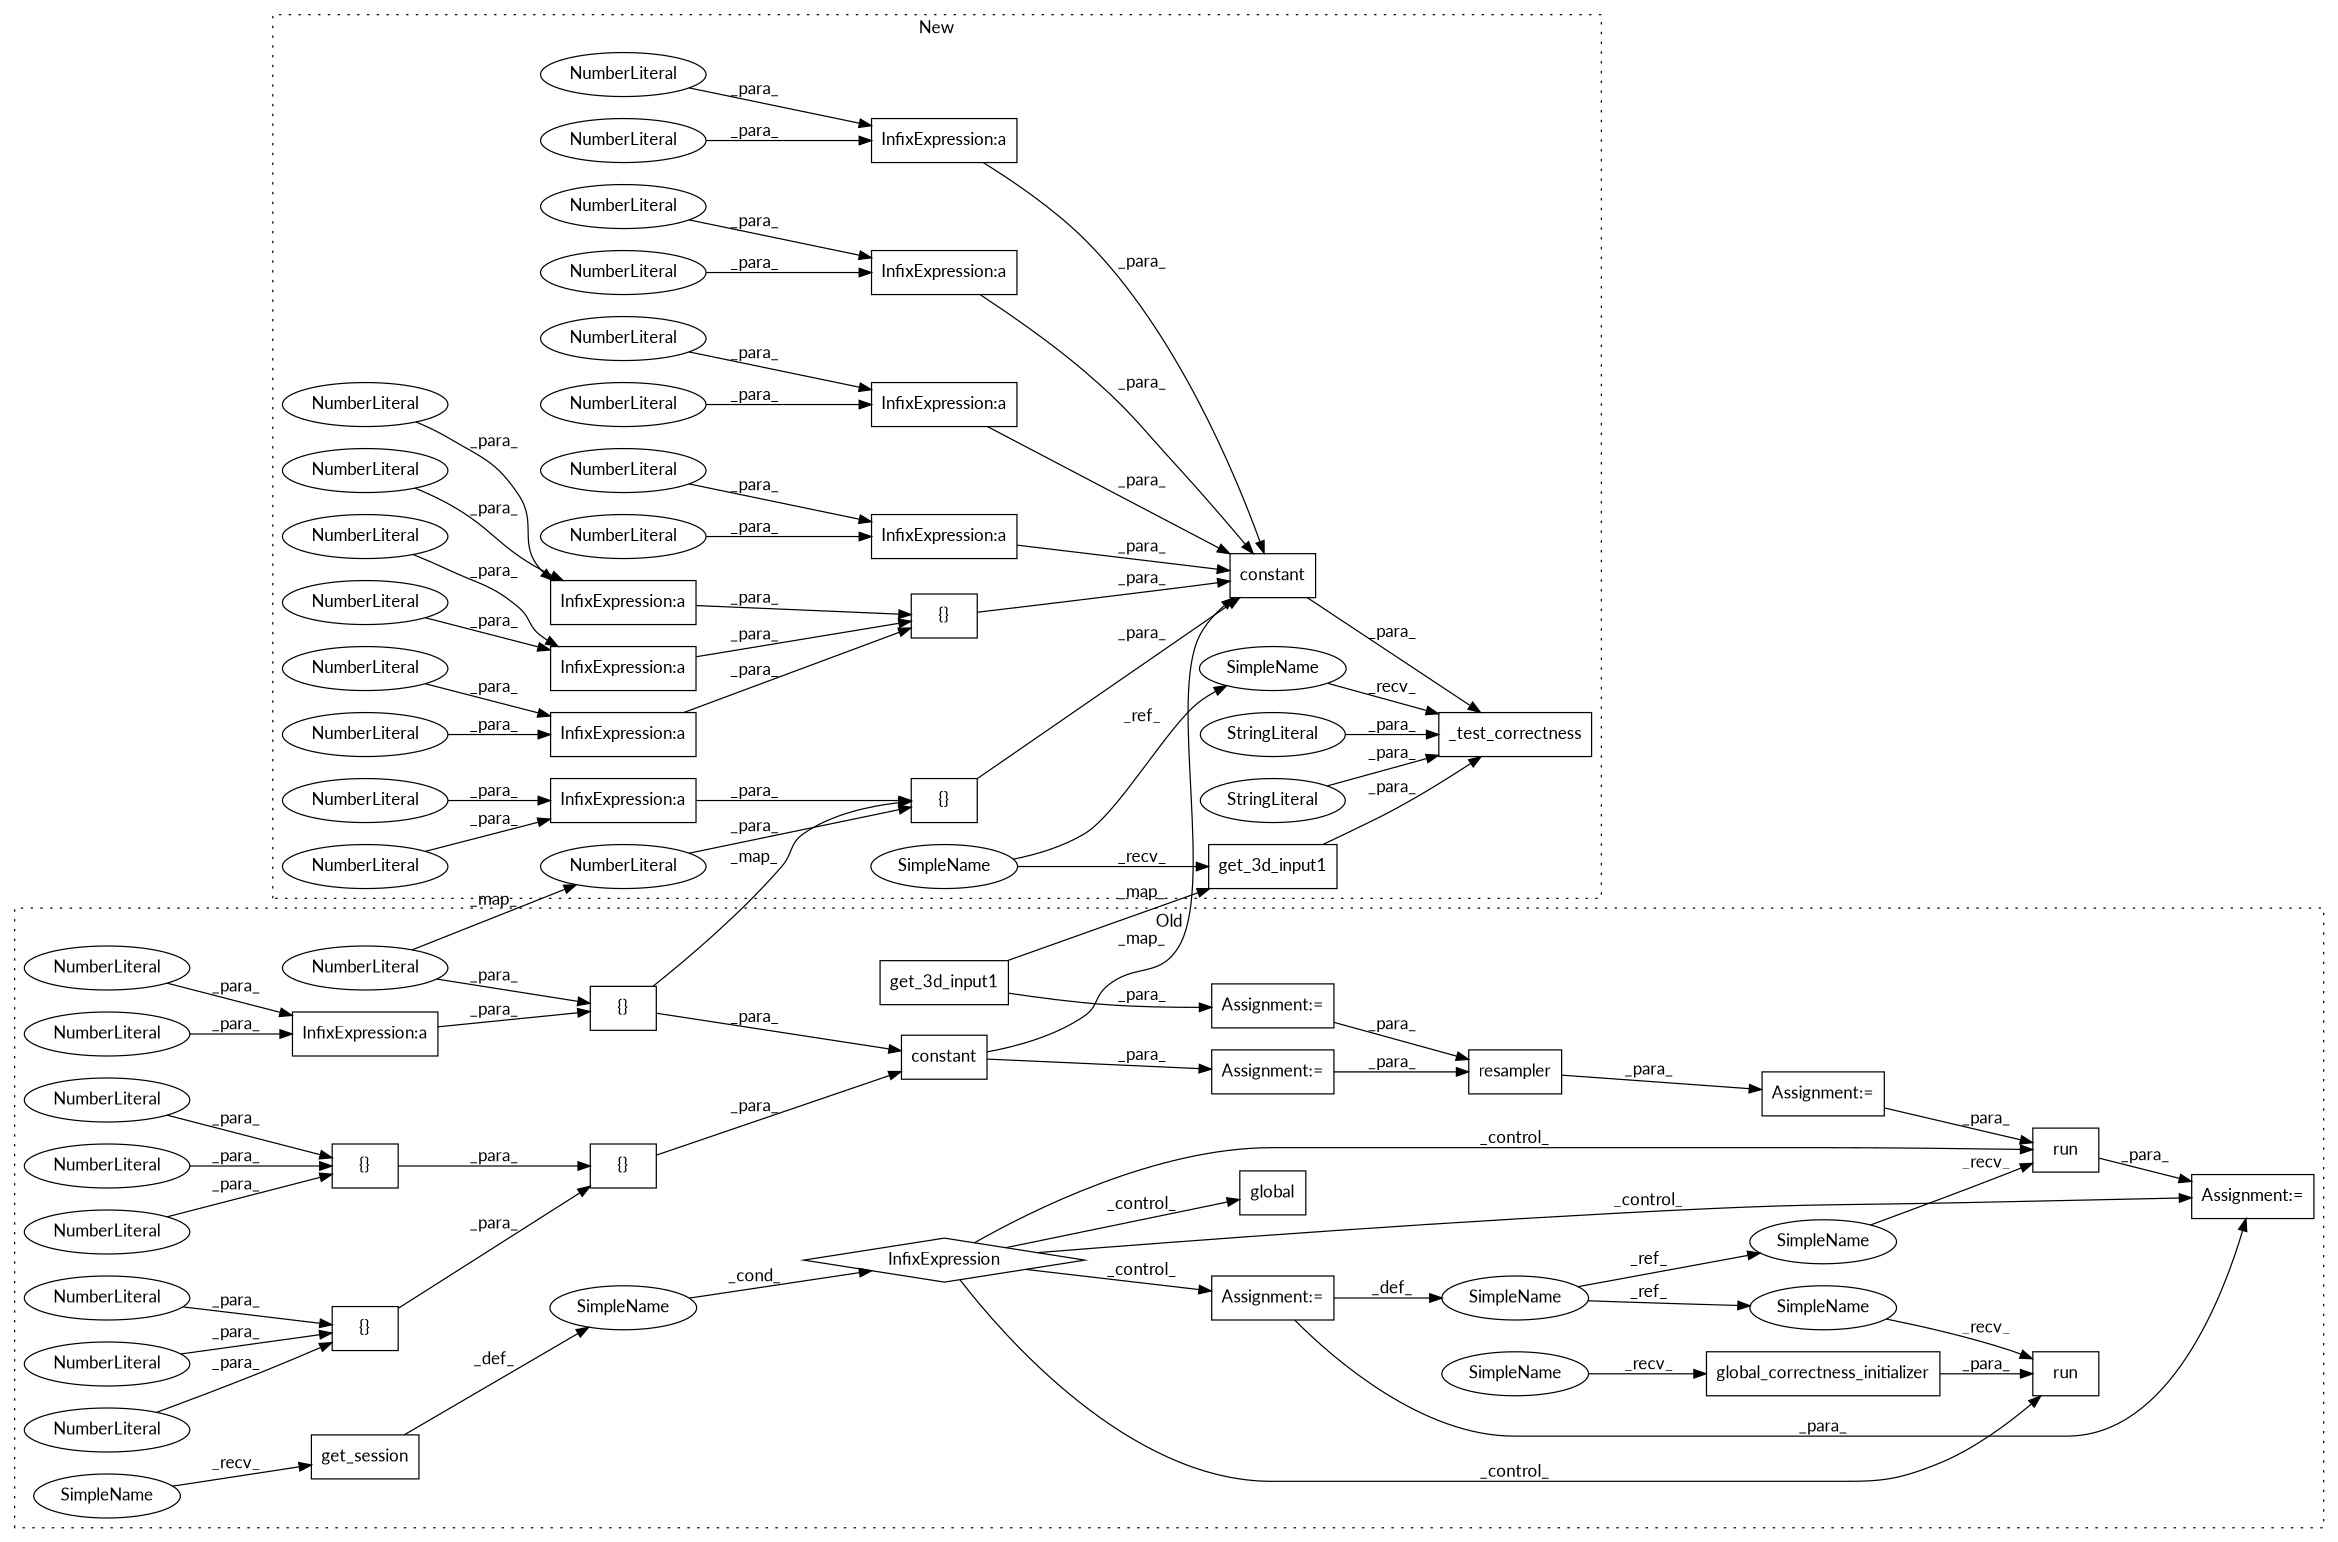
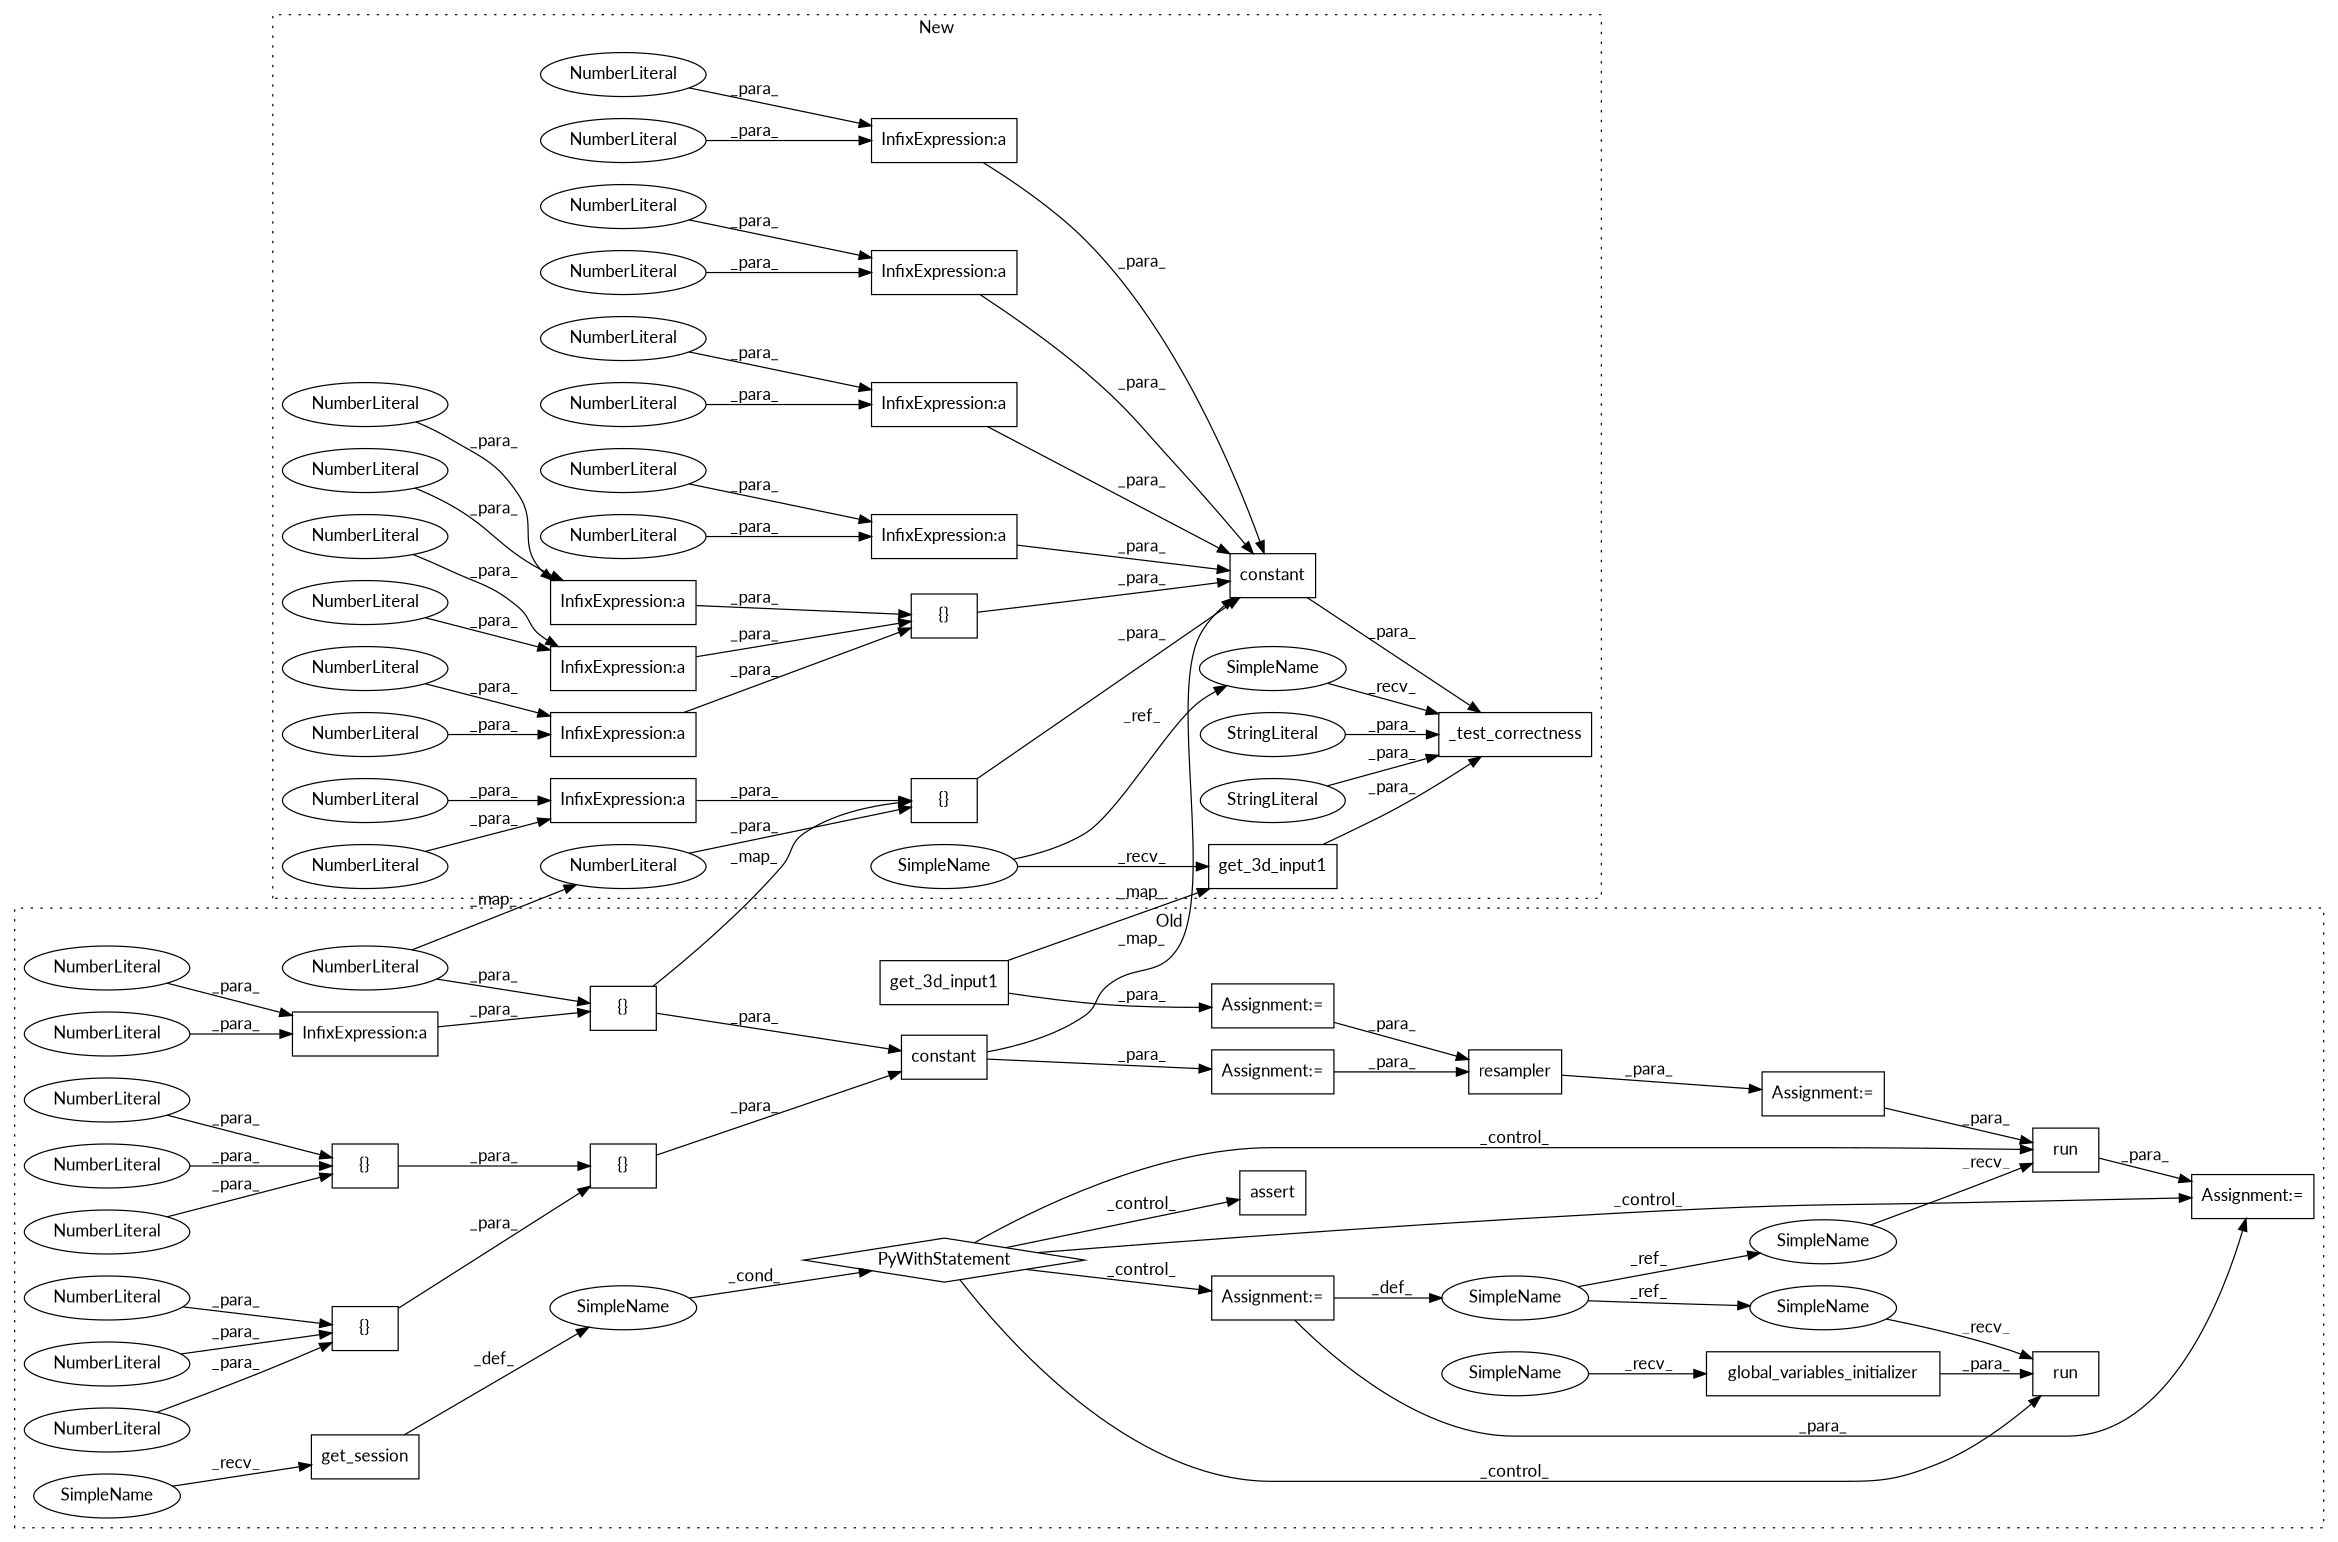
node "global": label "global" -> "assert"
node "InfixExpression": label "InfixExpression" -> "PyWithStatement"
node "global_correctness_initializer": label "global_correctness_initializer" -> "global_variables_initializer"
